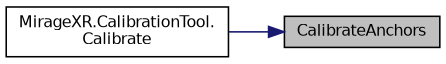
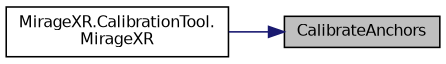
node "MirageXR.CalibrationTool. Calibrate": label "MirageXR.CalibrationTool. Calibrate" -> "MirageXR.CalibrationTool. MirageXR"
